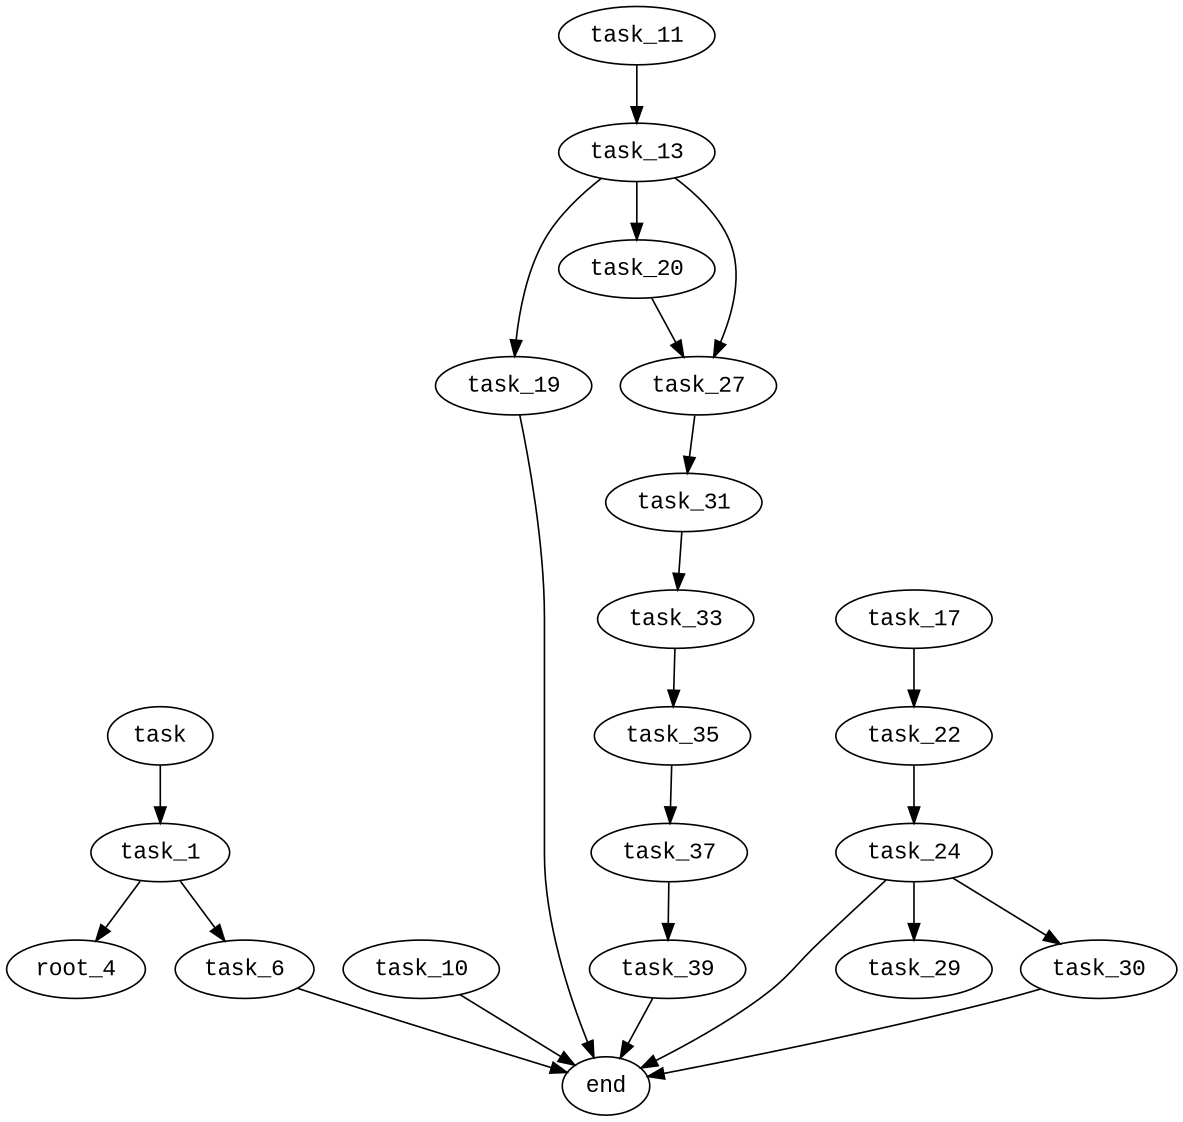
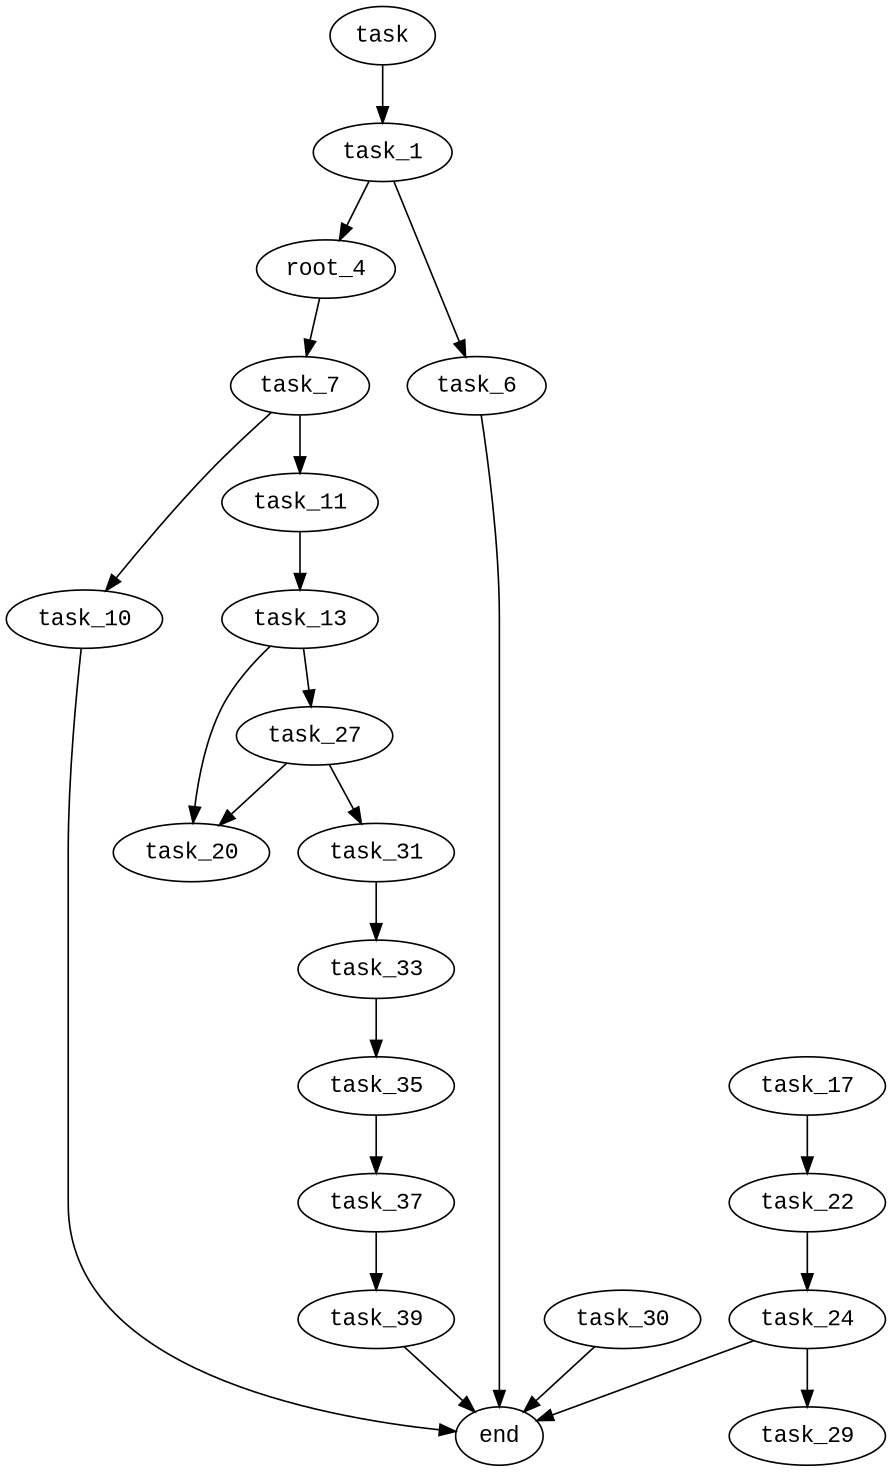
edge "task_20" -> "task_27": reversed
node "task_7": added
node "task_19": removed
edge "task_24" -> "task_30": removed
